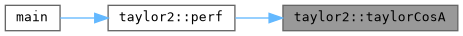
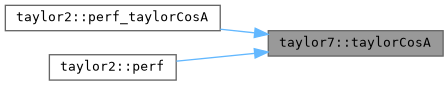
node "main": removed
node "taylor2::perf_taylorCosA": added
node "taylor2::taylorCosA": label "taylor2::taylorCosA" -> "taylor7::taylorCosA"
